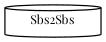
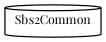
node "Sbs2Sbs": label "Sbs2Sbs" -> "Sbs2Common"
